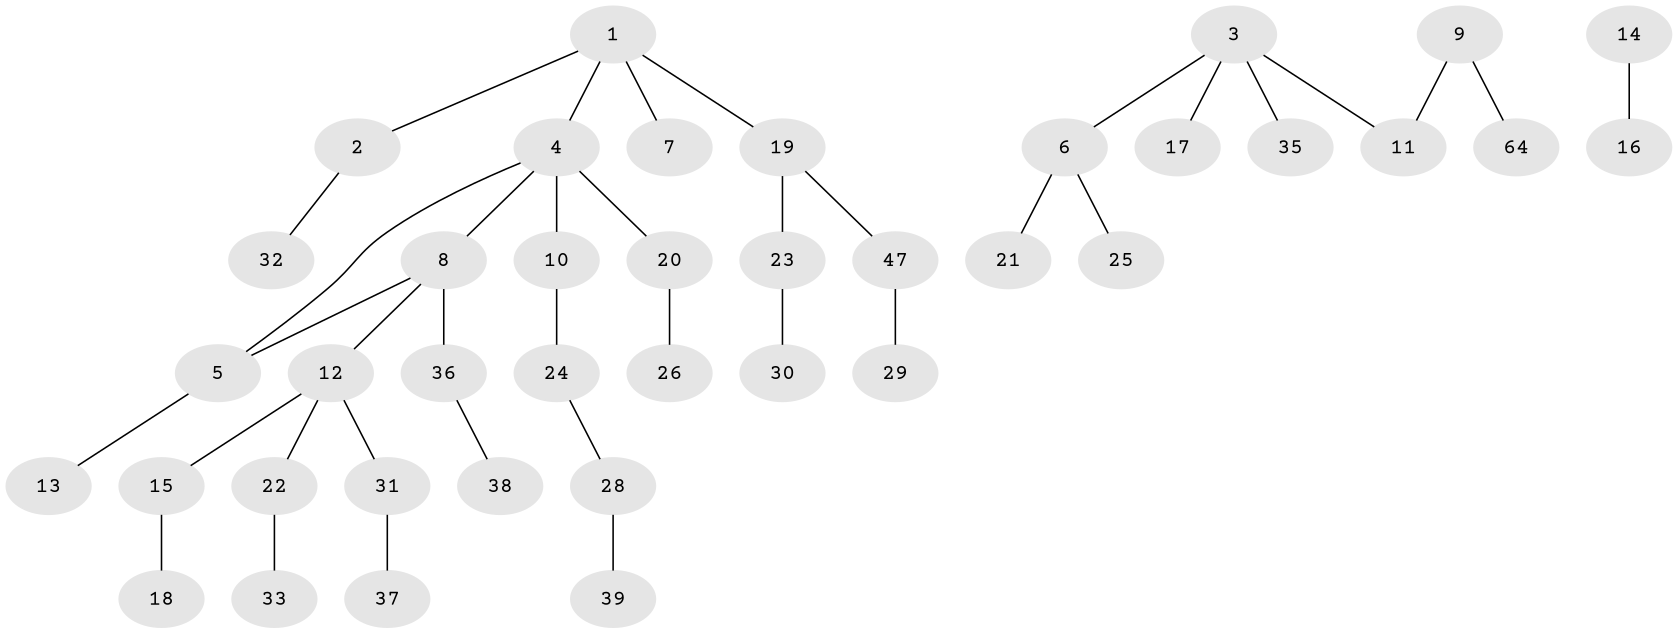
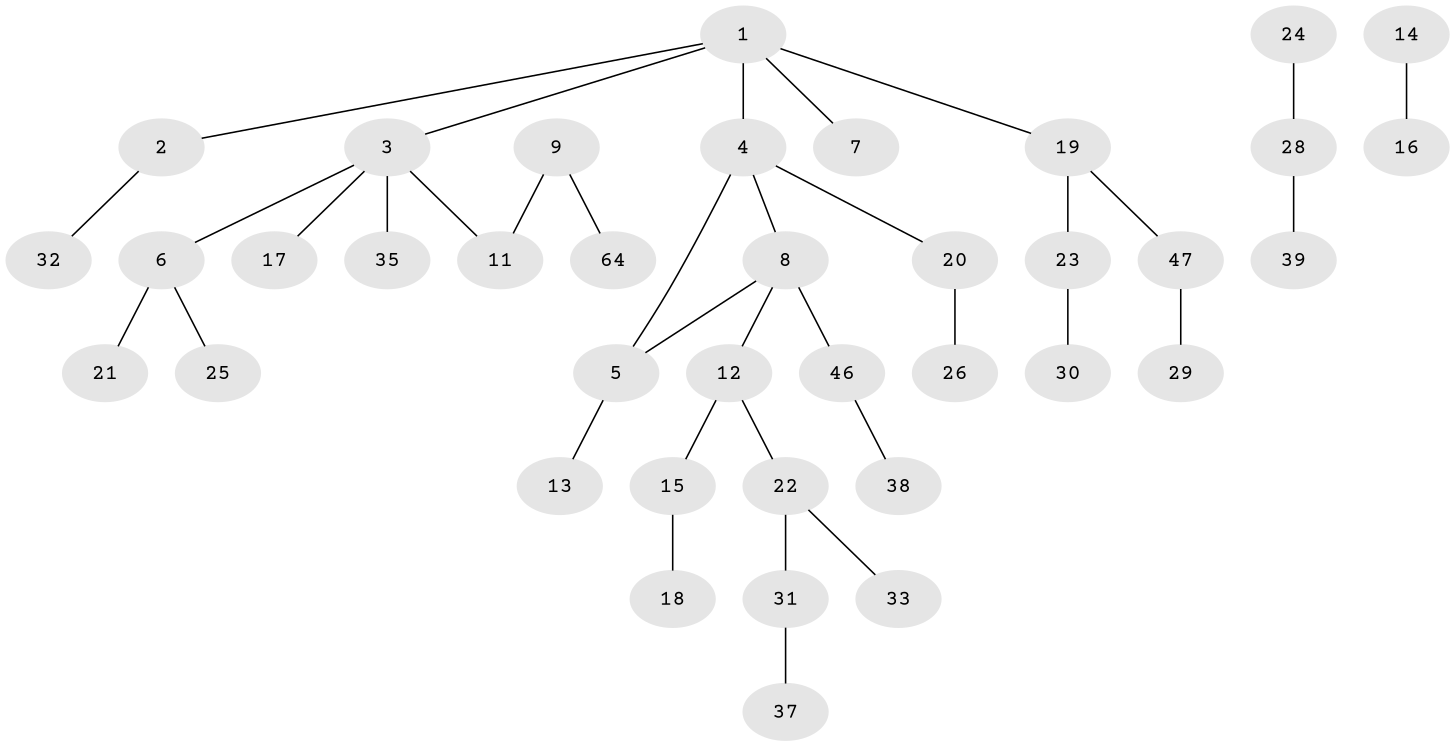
edge "1" -- "3": added
node "10": removed
node "36": label "36" -> "46"
edge "12" -- "31": now "22" -- "31"
